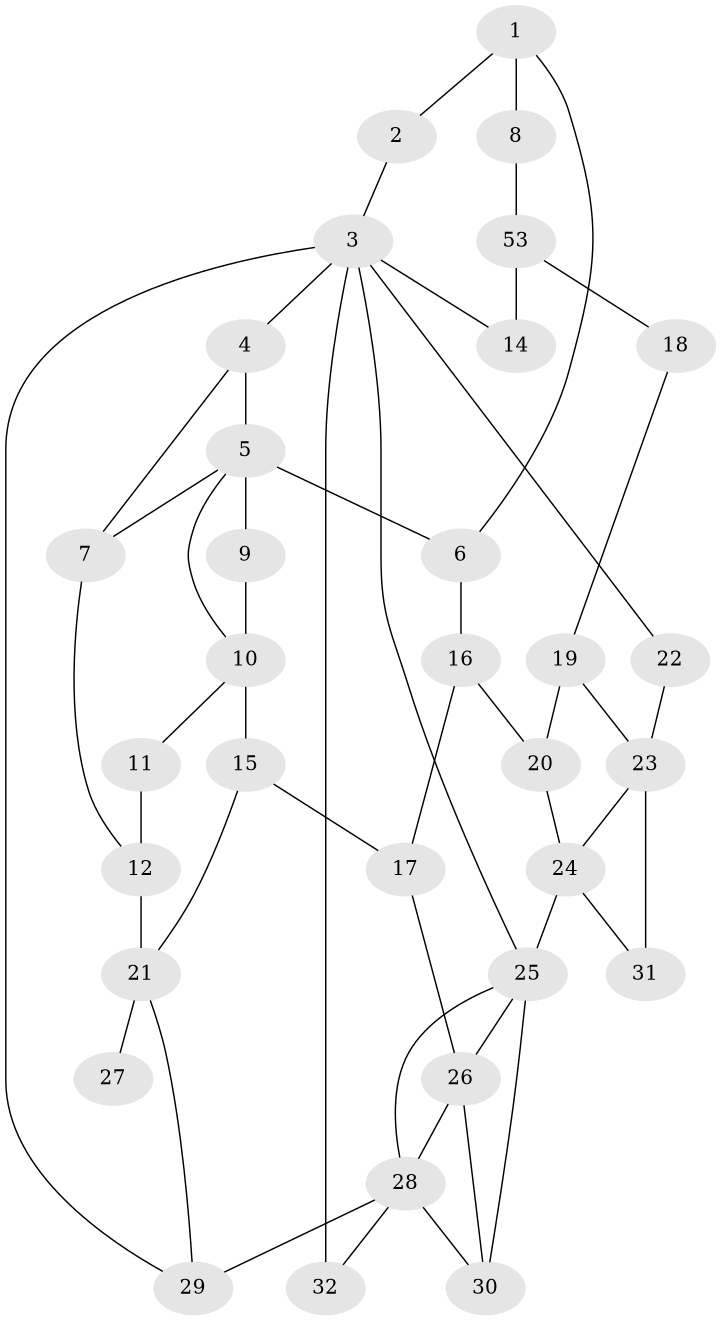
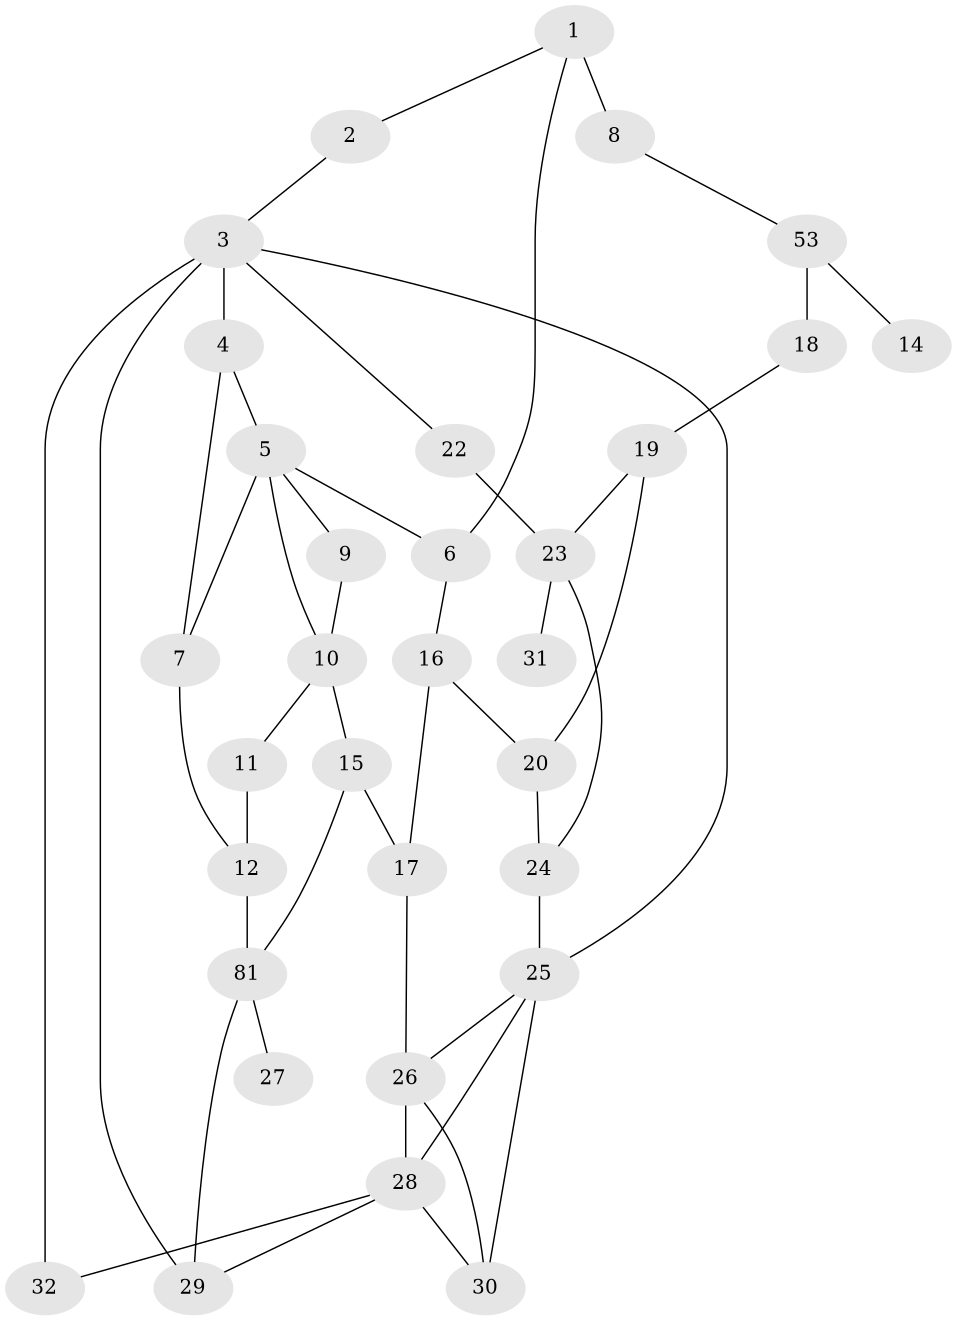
edge "3" -- "14": removed
edge "24" -- "31": removed
node "21": label "21" -> "81"
